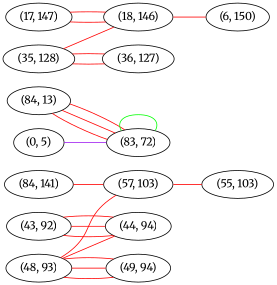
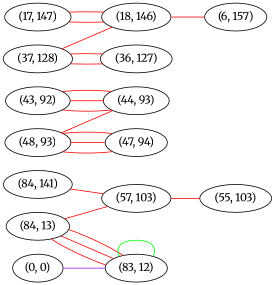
node "(6, 150)": label "(6, 150)" -> "(6, 157)"
node "(35, 128)": label "(35, 128)" -> "(37, 128)"
node "(0, 5)": label "(0, 5)" -> "(0, 0)"
node "(83, 72)": label "(83, 72)" -> "(83, 12)"
edge "(57, 103)" -- "(48, 93)": now "(57, 103)" -- "(84, 13)"
node "(44, 94)": label "(44, 94)" -> "(44, 93)"
node "(49, 94)": label "(49, 94)" -> "(47, 94)"
